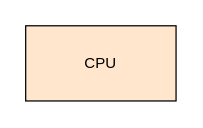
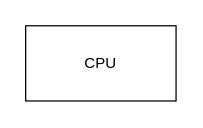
node "CPU": fillcolor #ffe6cc -> #ffffff
